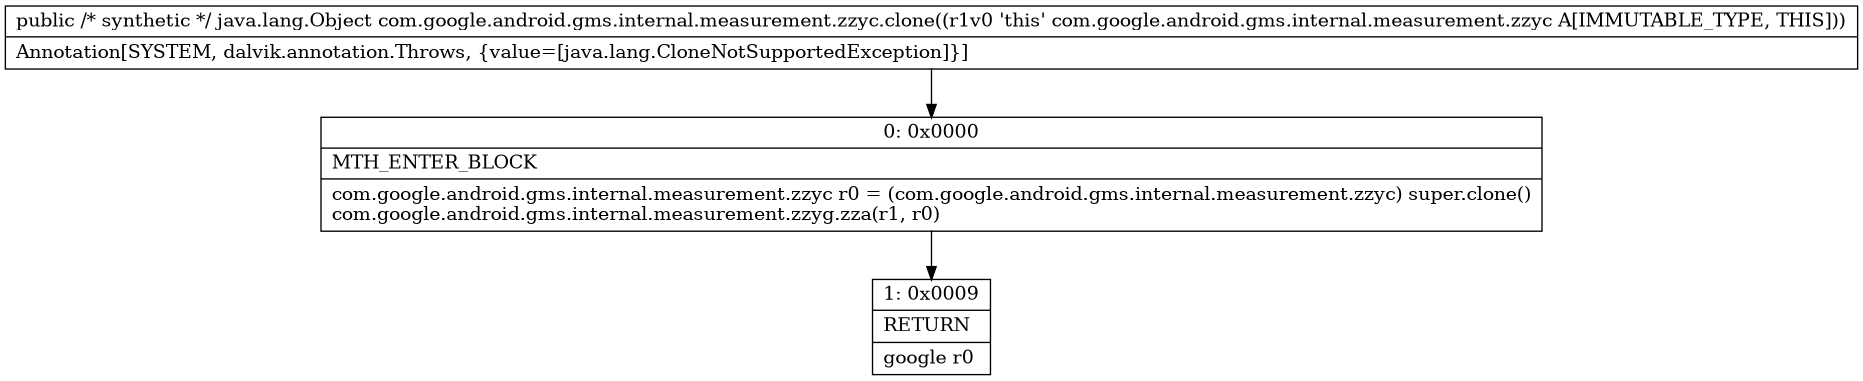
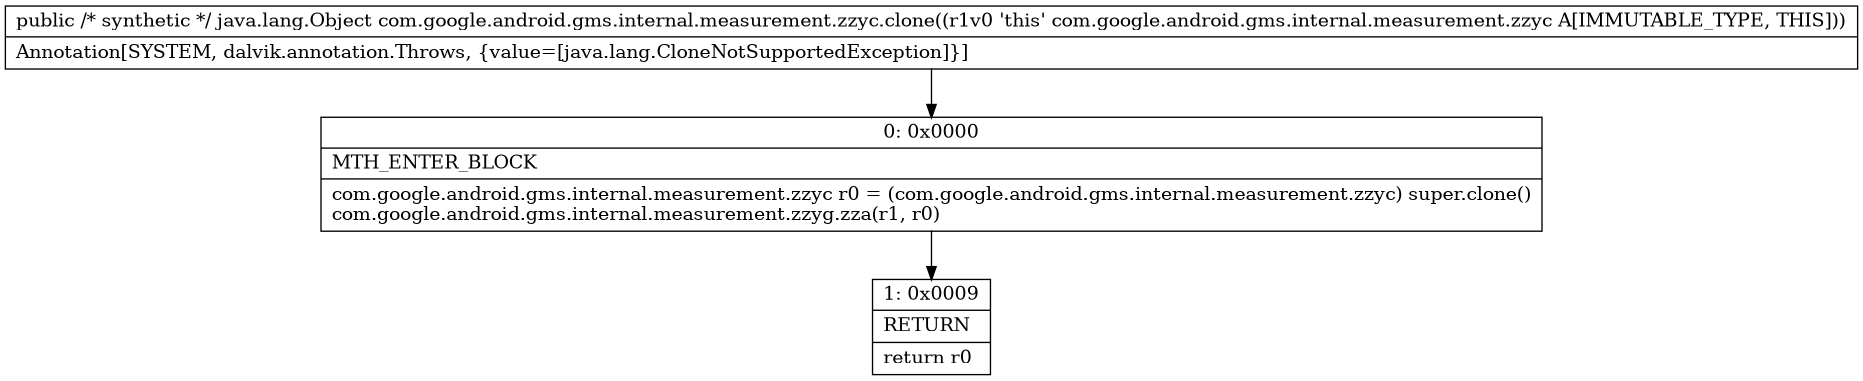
node "1: 0x0009": text "google r0" -> "return r0"
